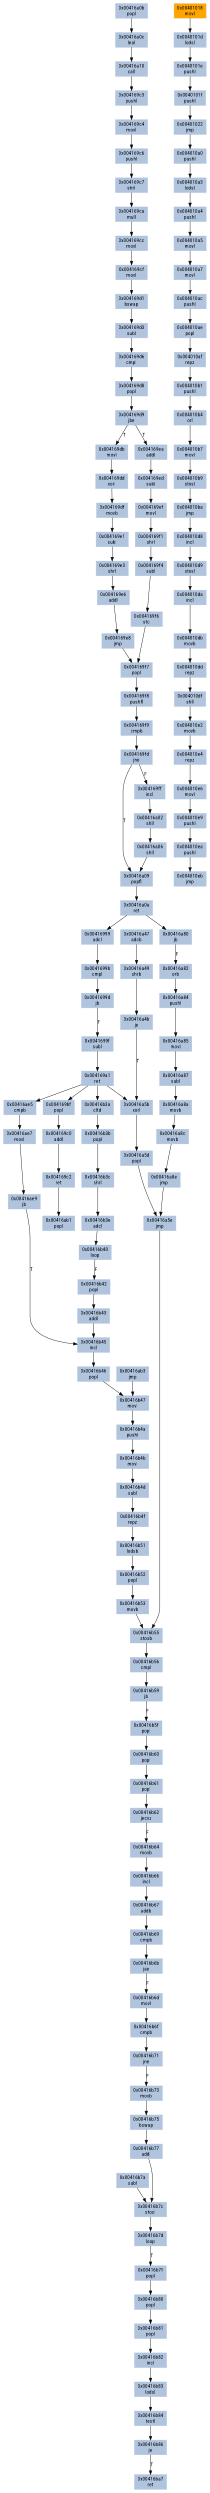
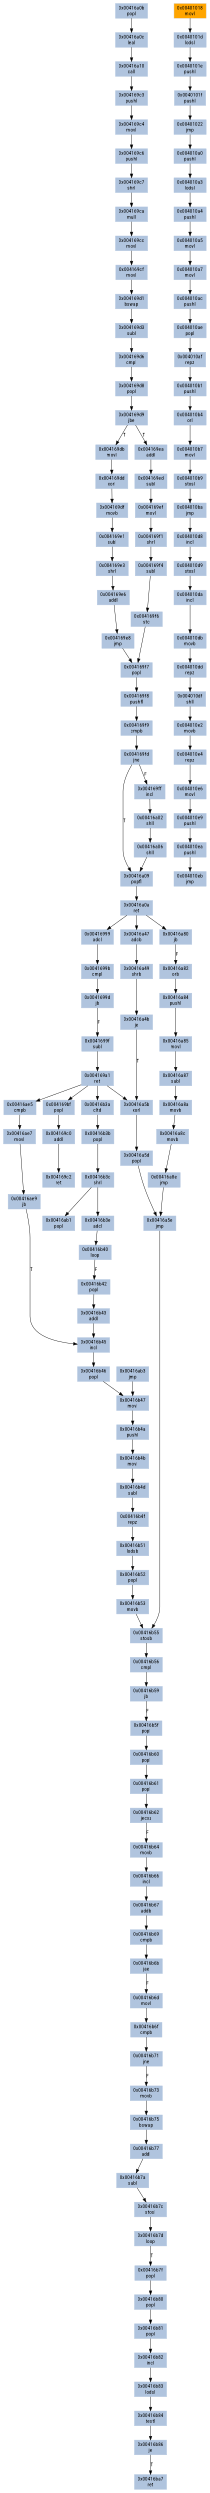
edge "0x00416a0a ret" -> "0x00416a47 adcb": added
edge "0x004169c2 ret" -> "0x00416ab1 popl": now "0x00416b3c shrl" -> "0x00416ab1 popl"
edge "0x00416b77 addl" -> "0x00416b7c stosl": now "0x00416b77 addl" -> "0x00416b7a subl"
